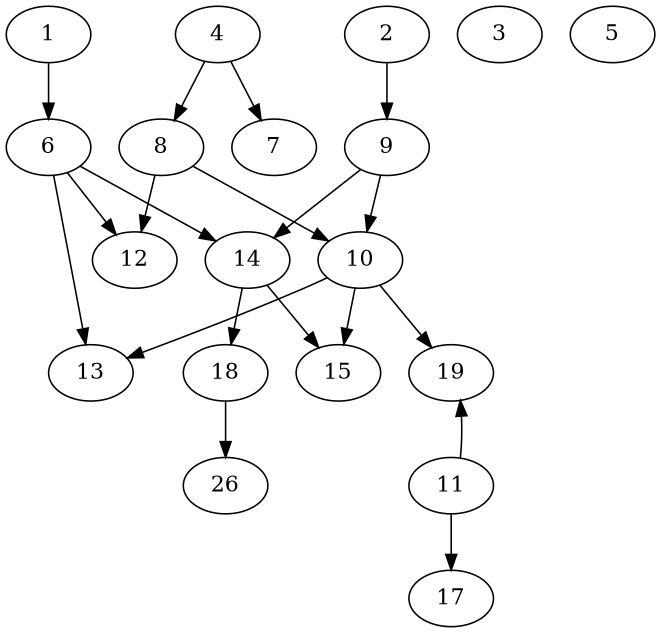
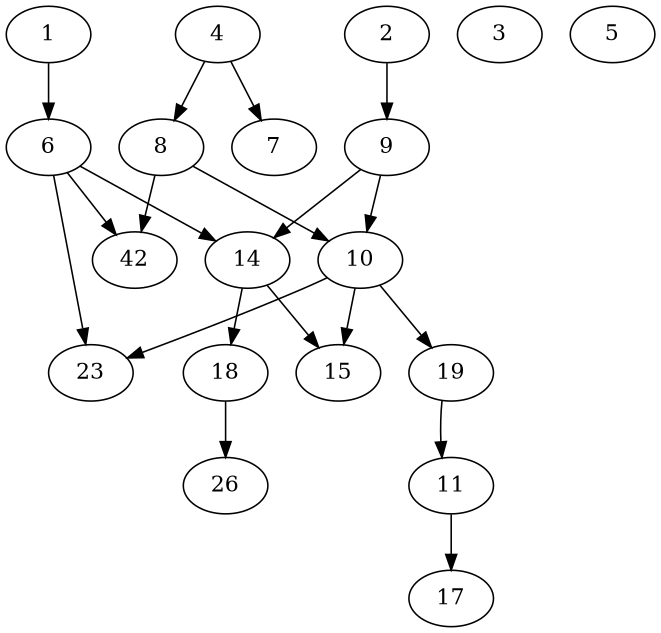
node "12": label "12" -> "42"
node "13": label "13" -> "23"
edge "11" -> "19": reversed
